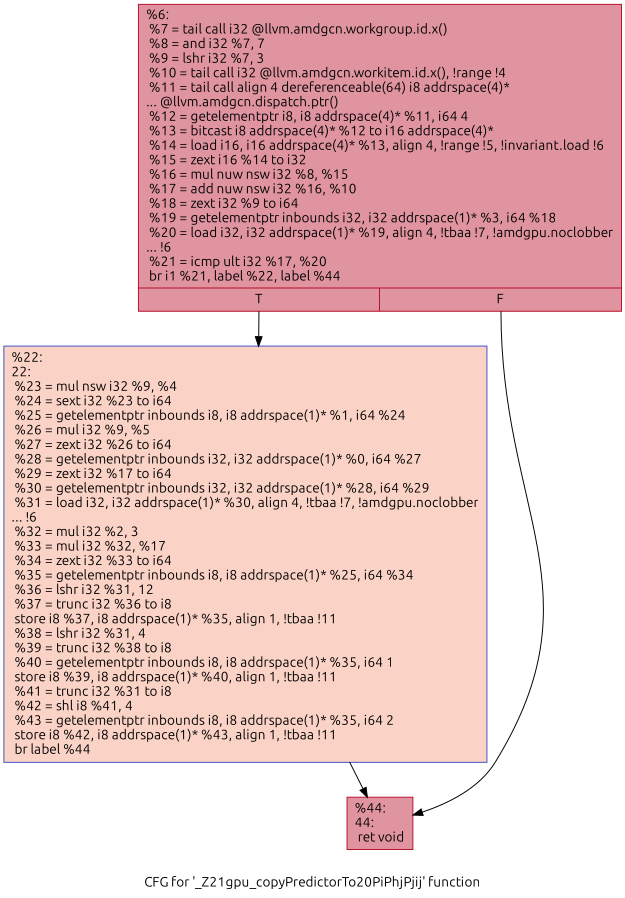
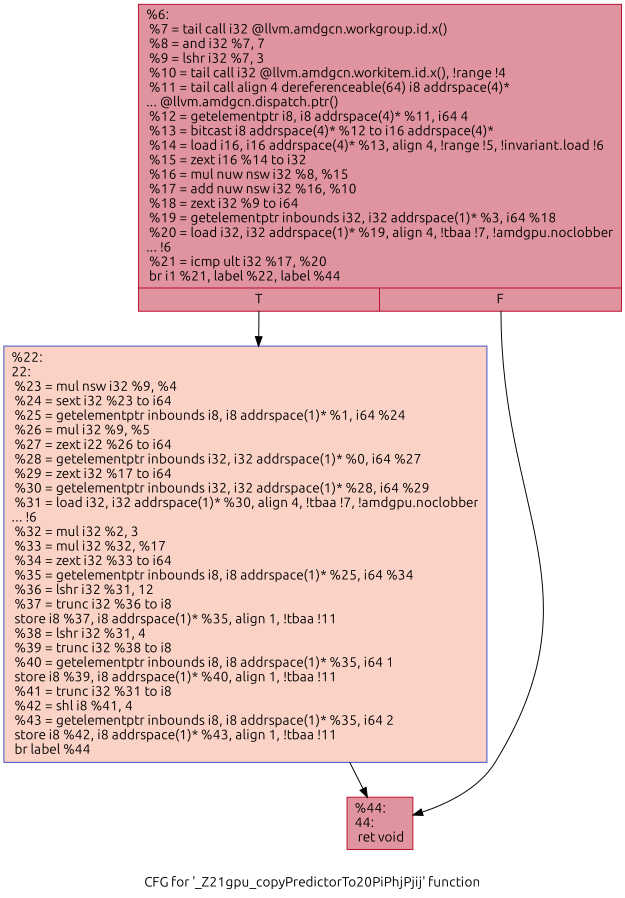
node "%22:": text "%27 = zext i32 %26 to i64" -> "%27 = zext i22 %26 to i64"
